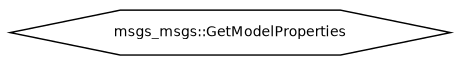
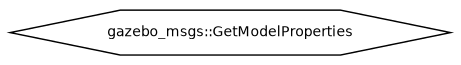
node "msgs_msgs::GetModelProperties": label "msgs_msgs::GetModelProperties" -> "gazebo_msgs::GetModelProperties"
